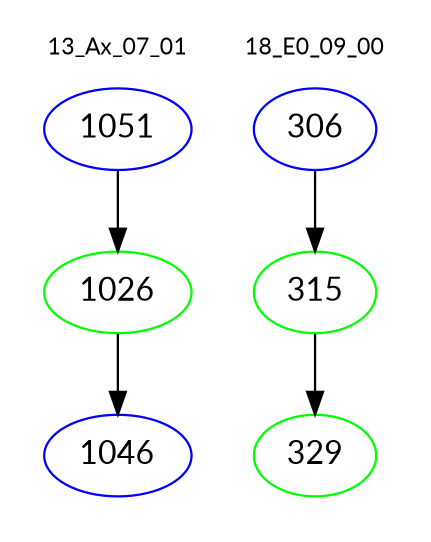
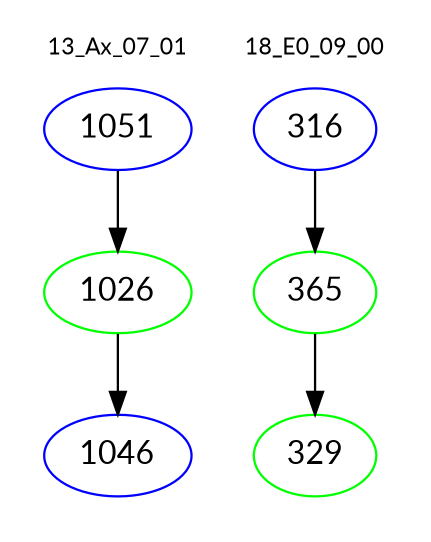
node "306": label "306" -> "316"
node "315": label "315" -> "365"
